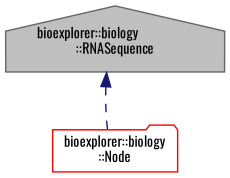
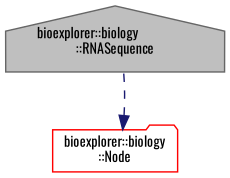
edge "bioexplorer::biology ::Node" -> "bioexplorer::biology ::RNASequence": reversed
